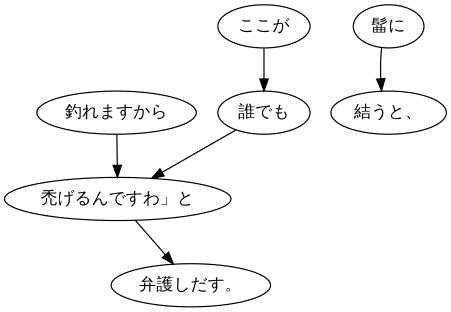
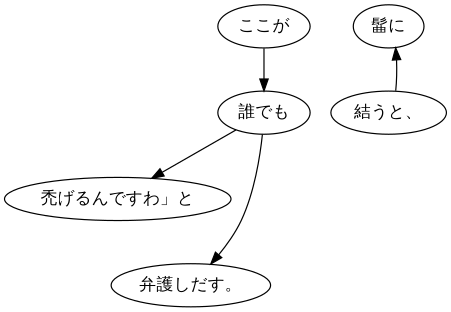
edge "髷に" -> "結うと、": reversed
node "釣れますから": removed
edge "禿げるんですわ」と" -> "弁護しだす。": now "誰でも" -> "弁護しだす。"
